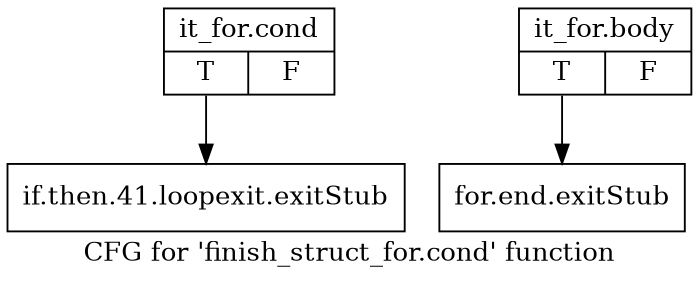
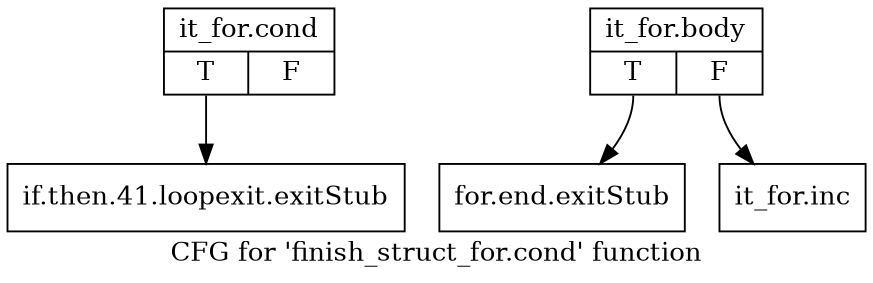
node "it_for.inc": added
